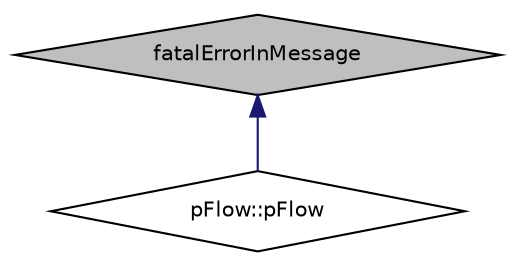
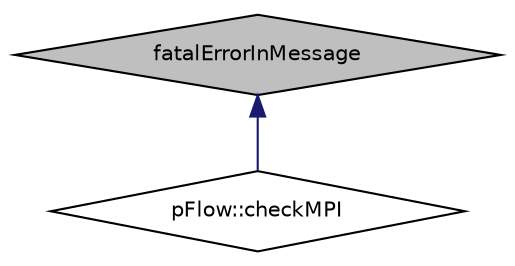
node "pFlow::pFlow": label "pFlow::pFlow" -> "pFlow::checkMPI"
